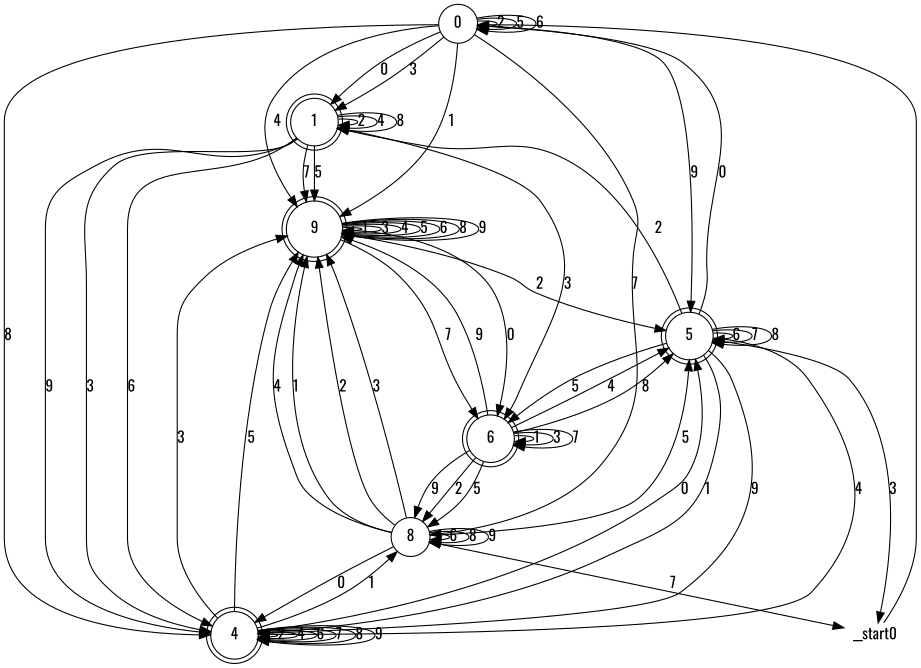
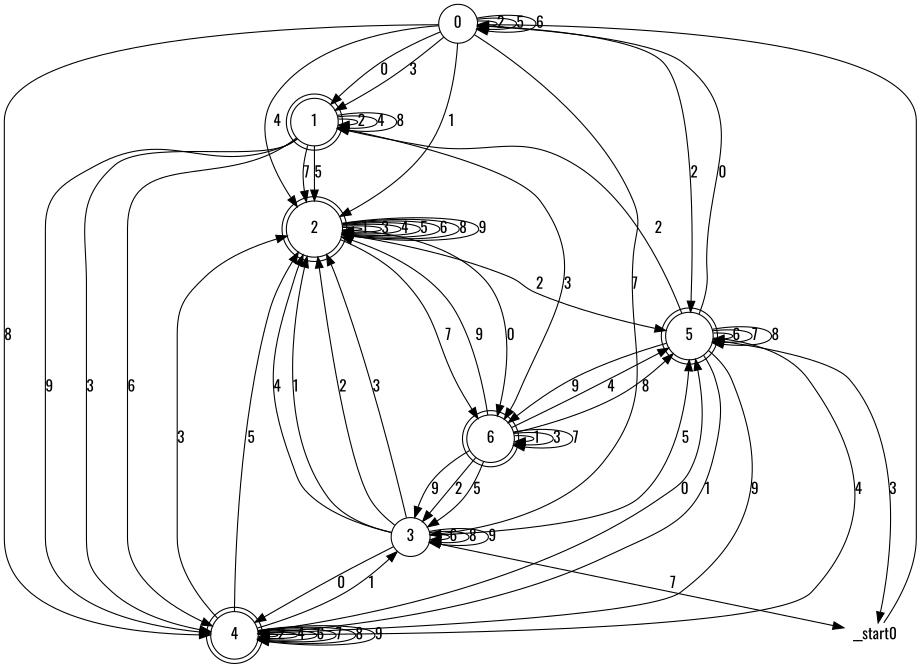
edge "0" -> "5": label "9" -> "2"
node "9": label "9" -> "2"
edge "5" -> "6": label "5" -> "9"
node "8": label "8" -> "3"
